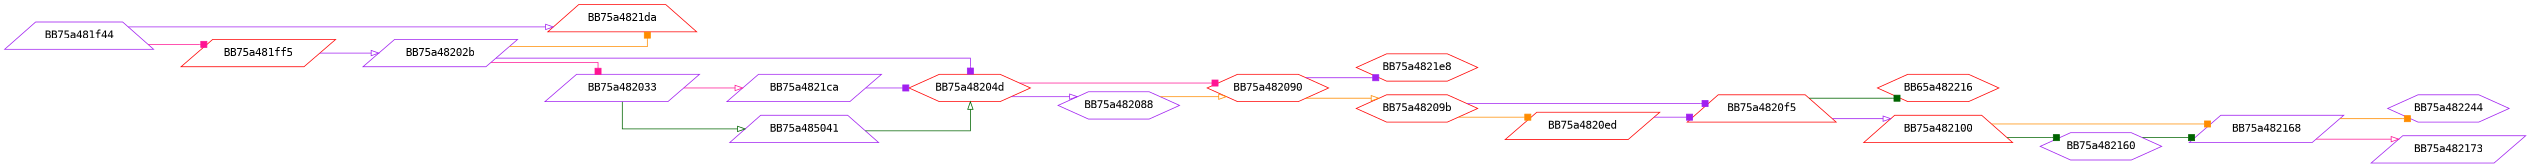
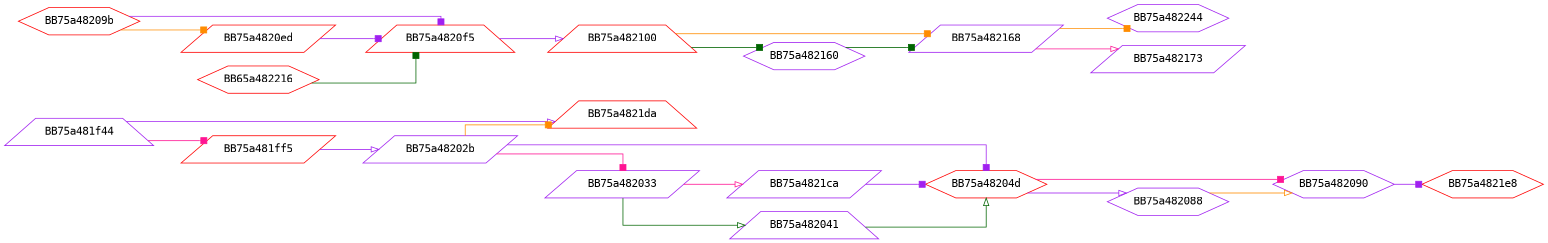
node "BB75a482090": color red -> purple
edge "BB75a482090" -> "BB75a48209b": removed
edge "BB75a4820f5" -> "BB65a482216": reversed
node "BB75a485041": label "BB75a485041" -> "BB75a482041"
